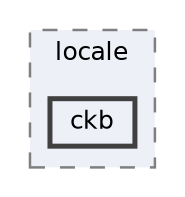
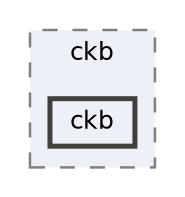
cluster "locale": label "locale" -> "ckb"
